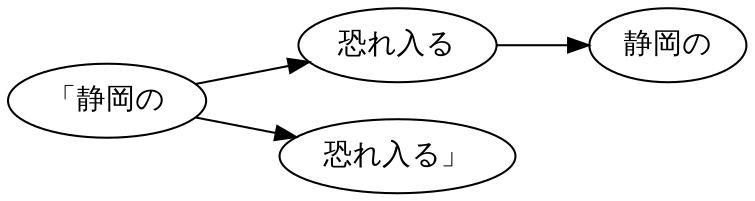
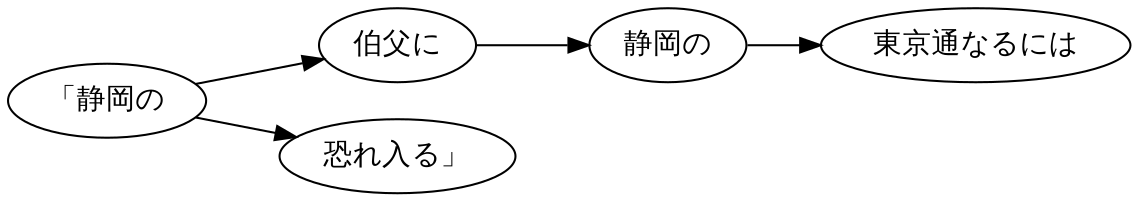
node "恐れ入る": label "恐れ入る" -> "伯父に"
node "東京通なるには": added
